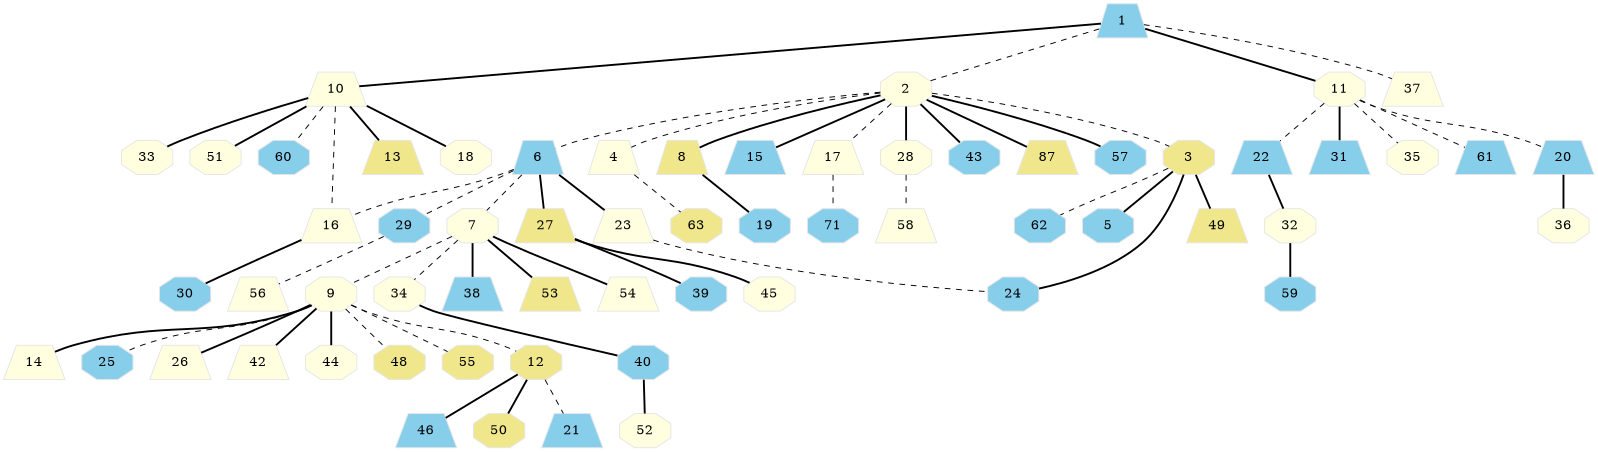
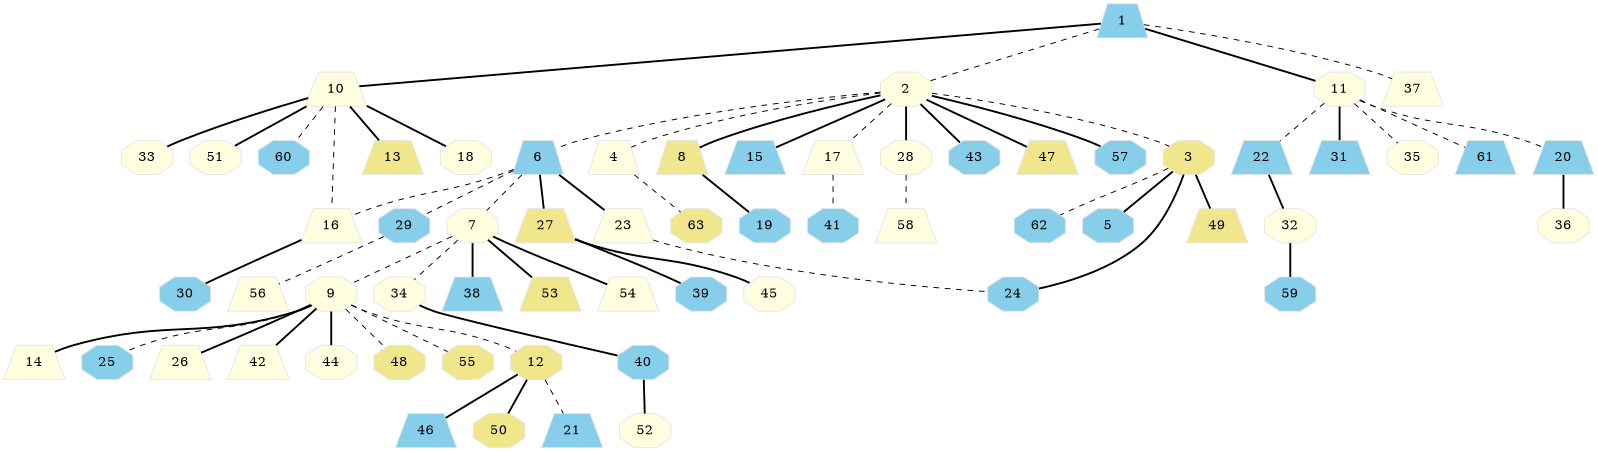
node "87": label "87" -> "47"
node "71": label "71" -> "41"
